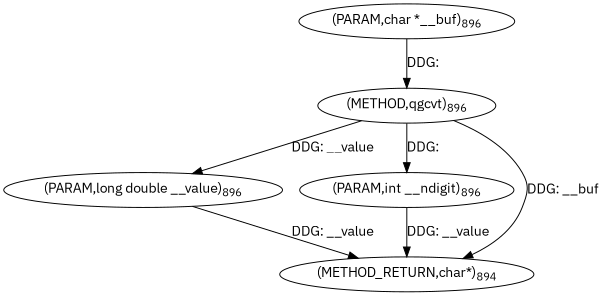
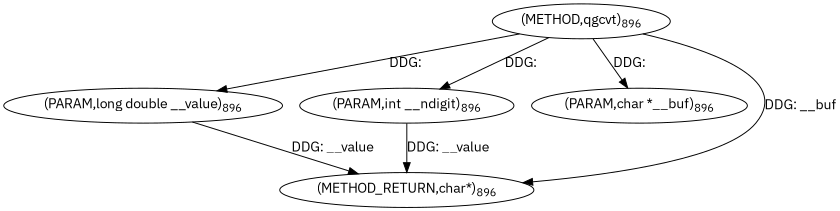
edge "(PARAM,char *__buf)" -> "(METHOD,qgcvt)": reversed
edge "(METHOD,qgcvt)" -> "(PARAM,long double __value)": label "DDG: __value" -> "DDG: "
node "(METHOD_RETURN,char*)": text "894" -> "896"
